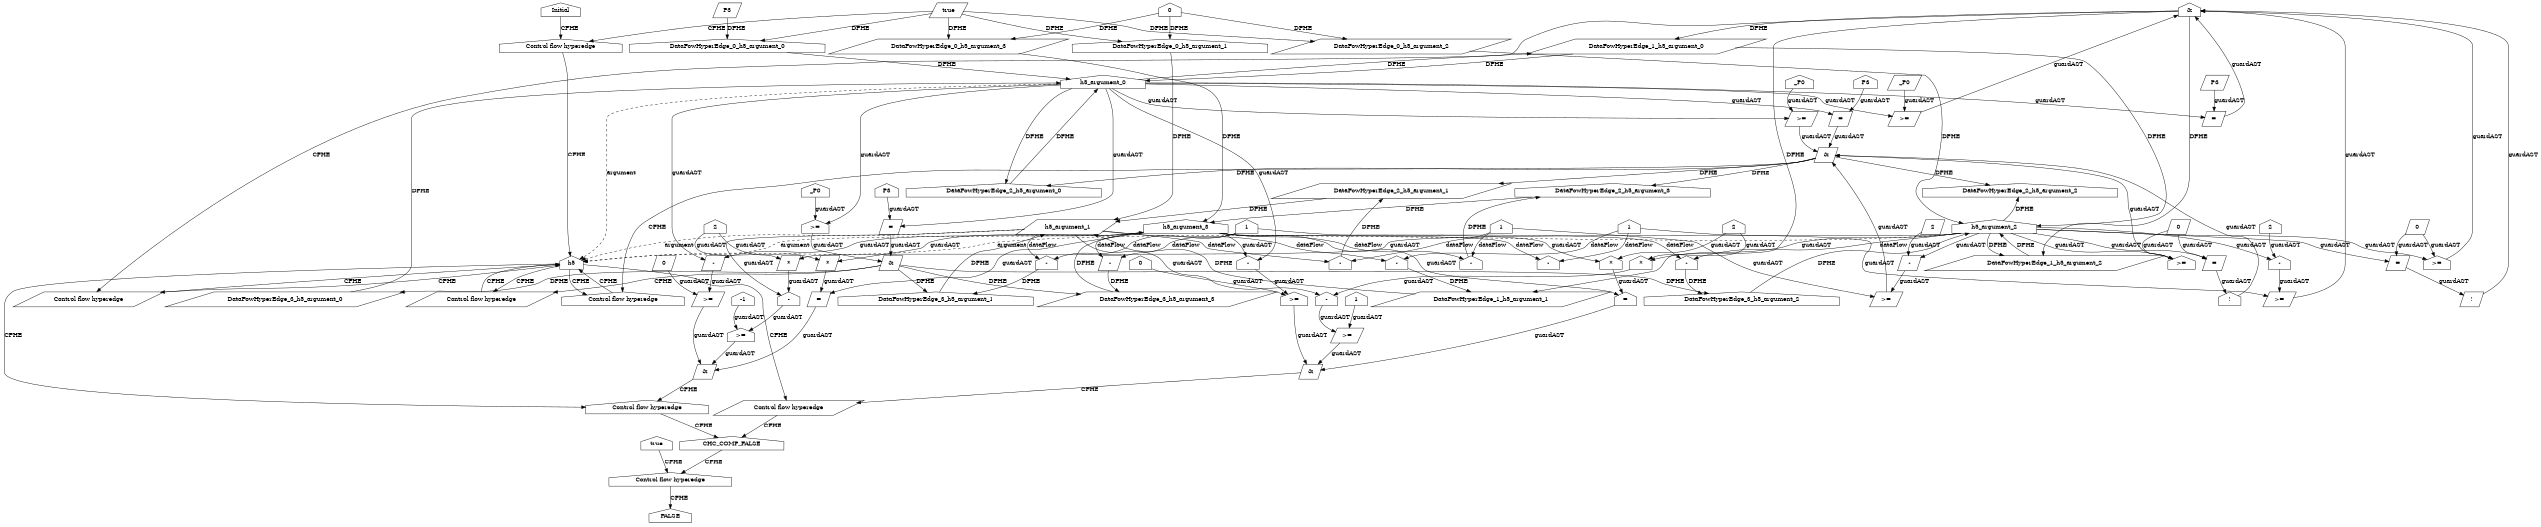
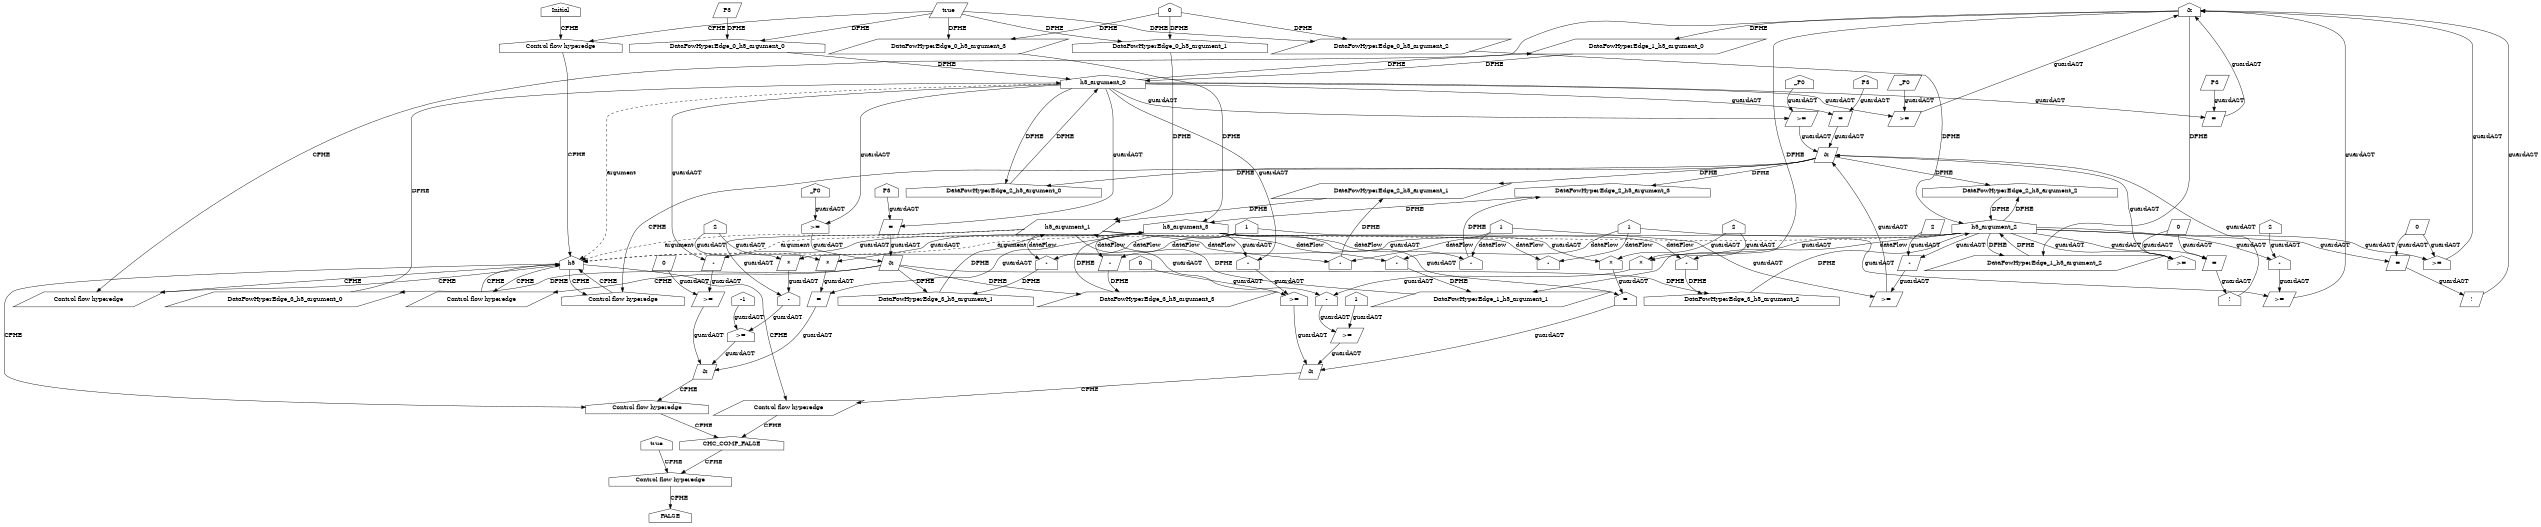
edge "DataFowHyperEdge_1_h5_argument_0" -> "h5_argument_2": now "DataFowHyperEdge_2_h5_argument_2" -> "h5_argument_2"
